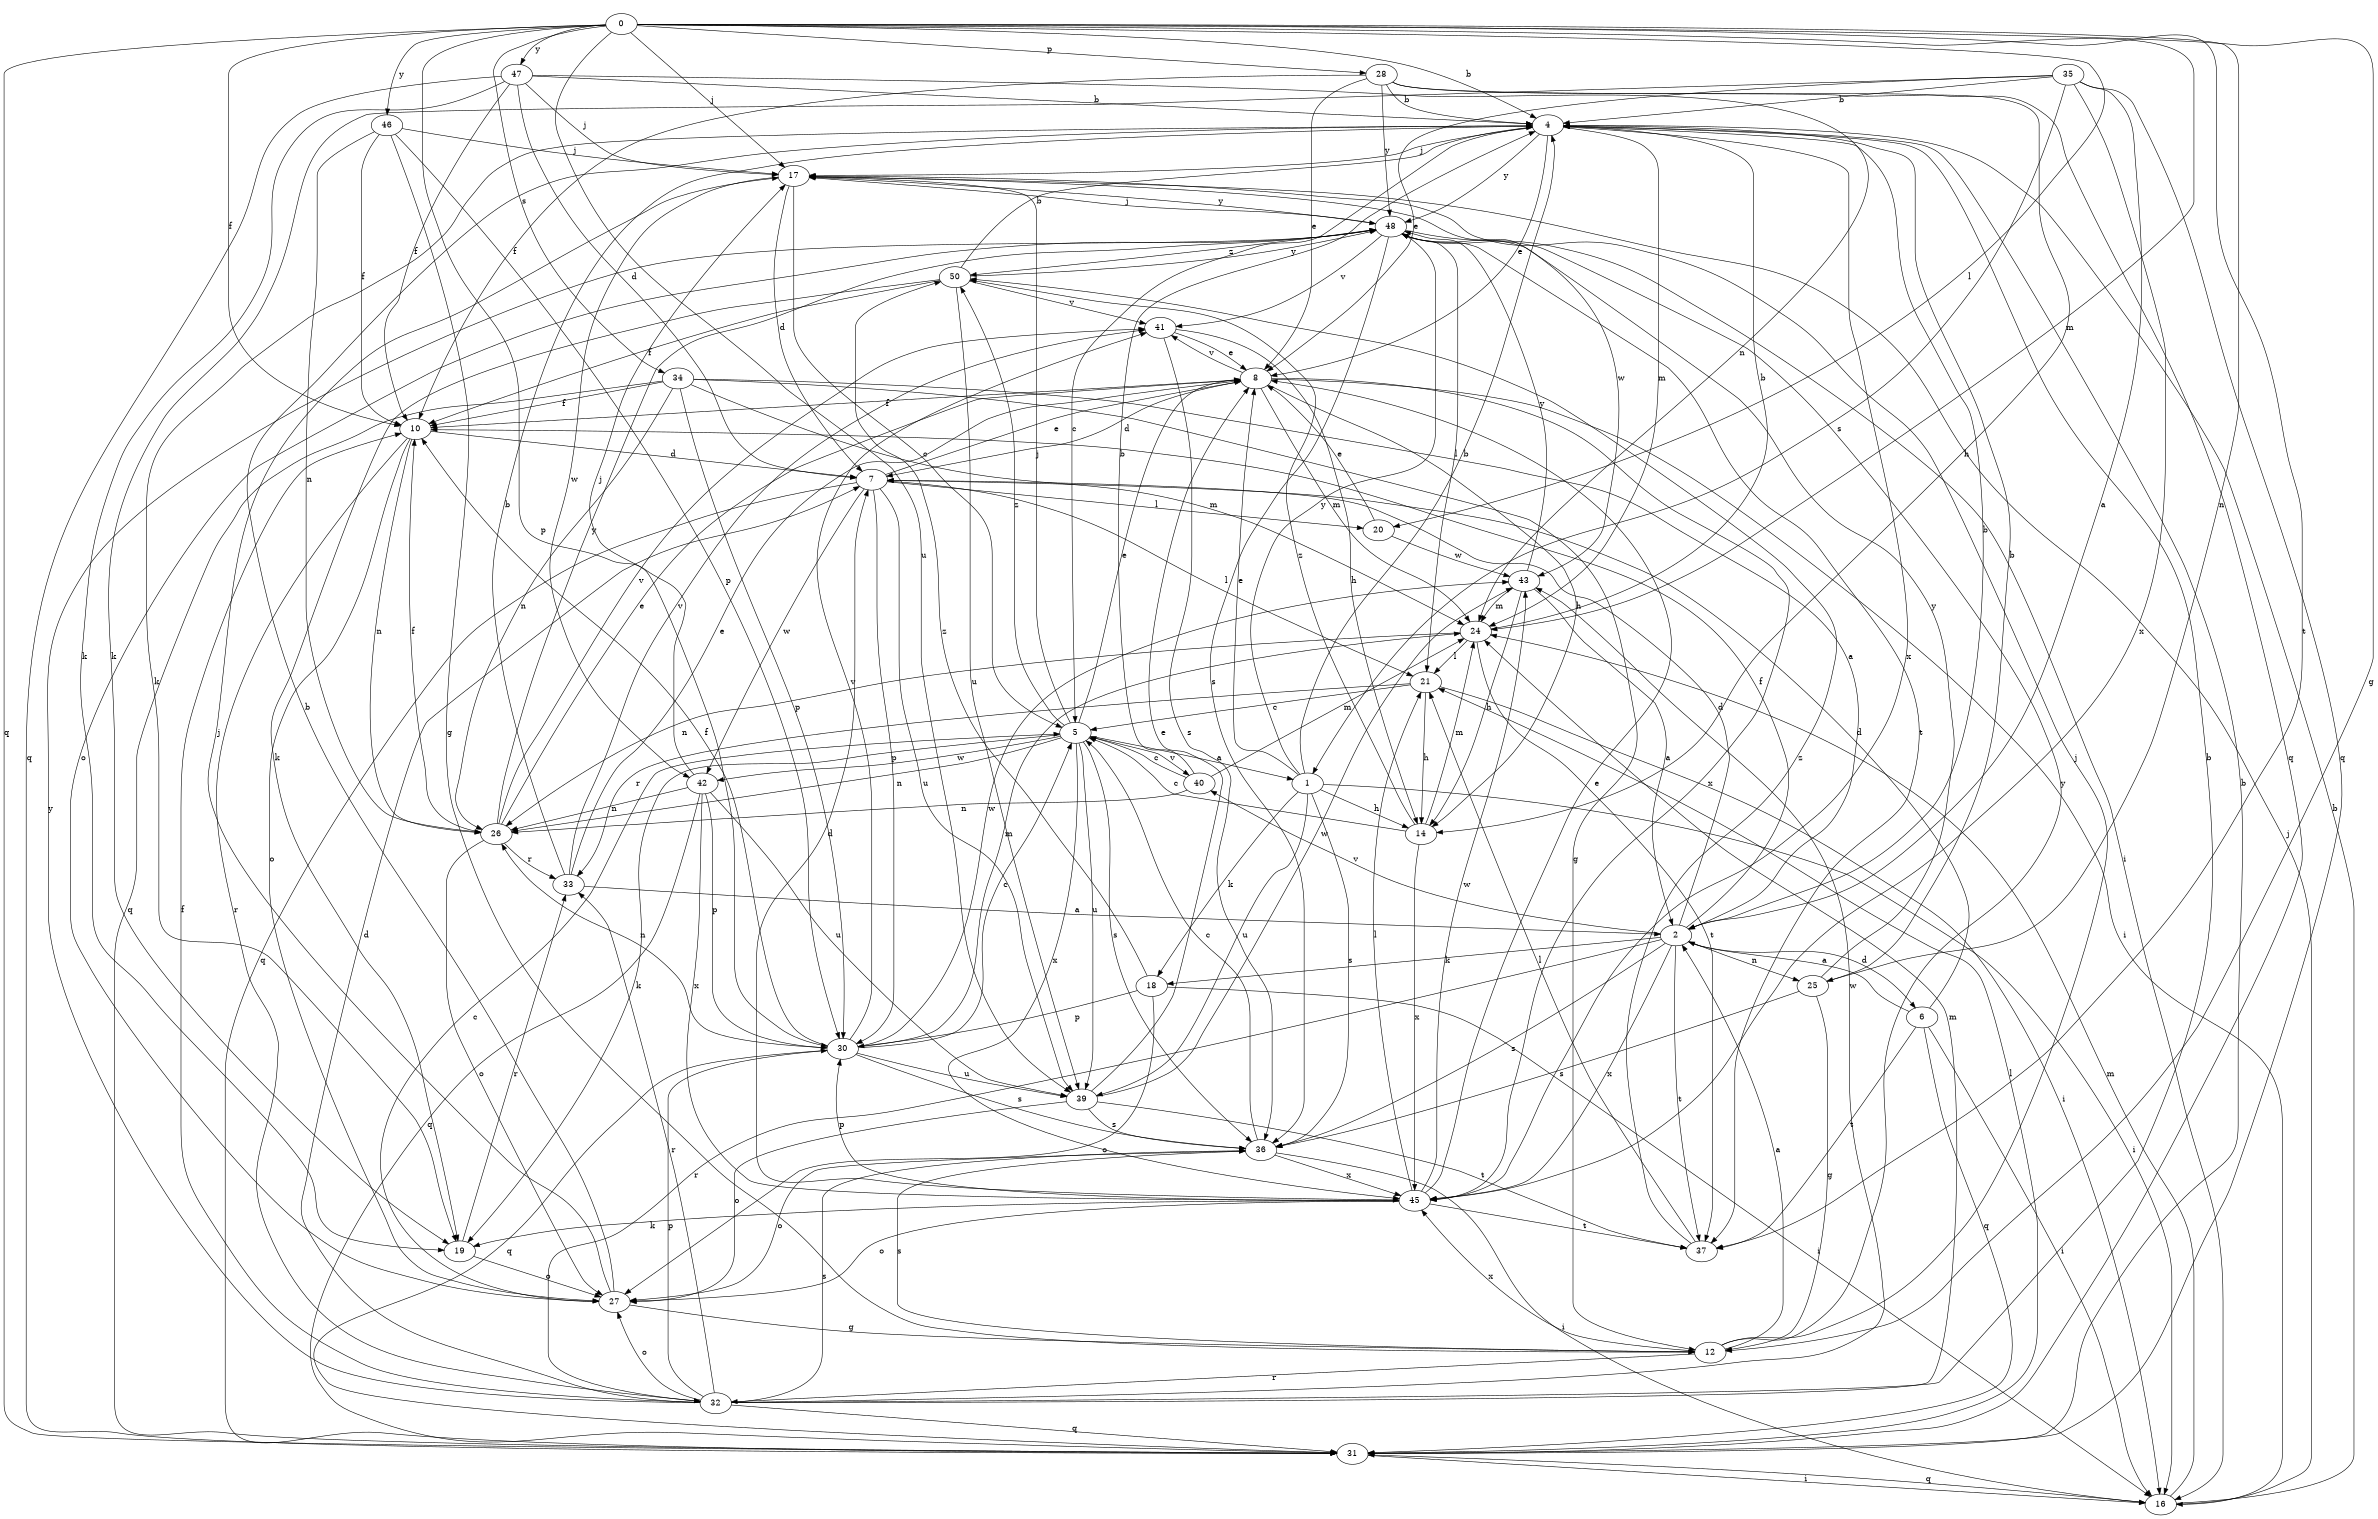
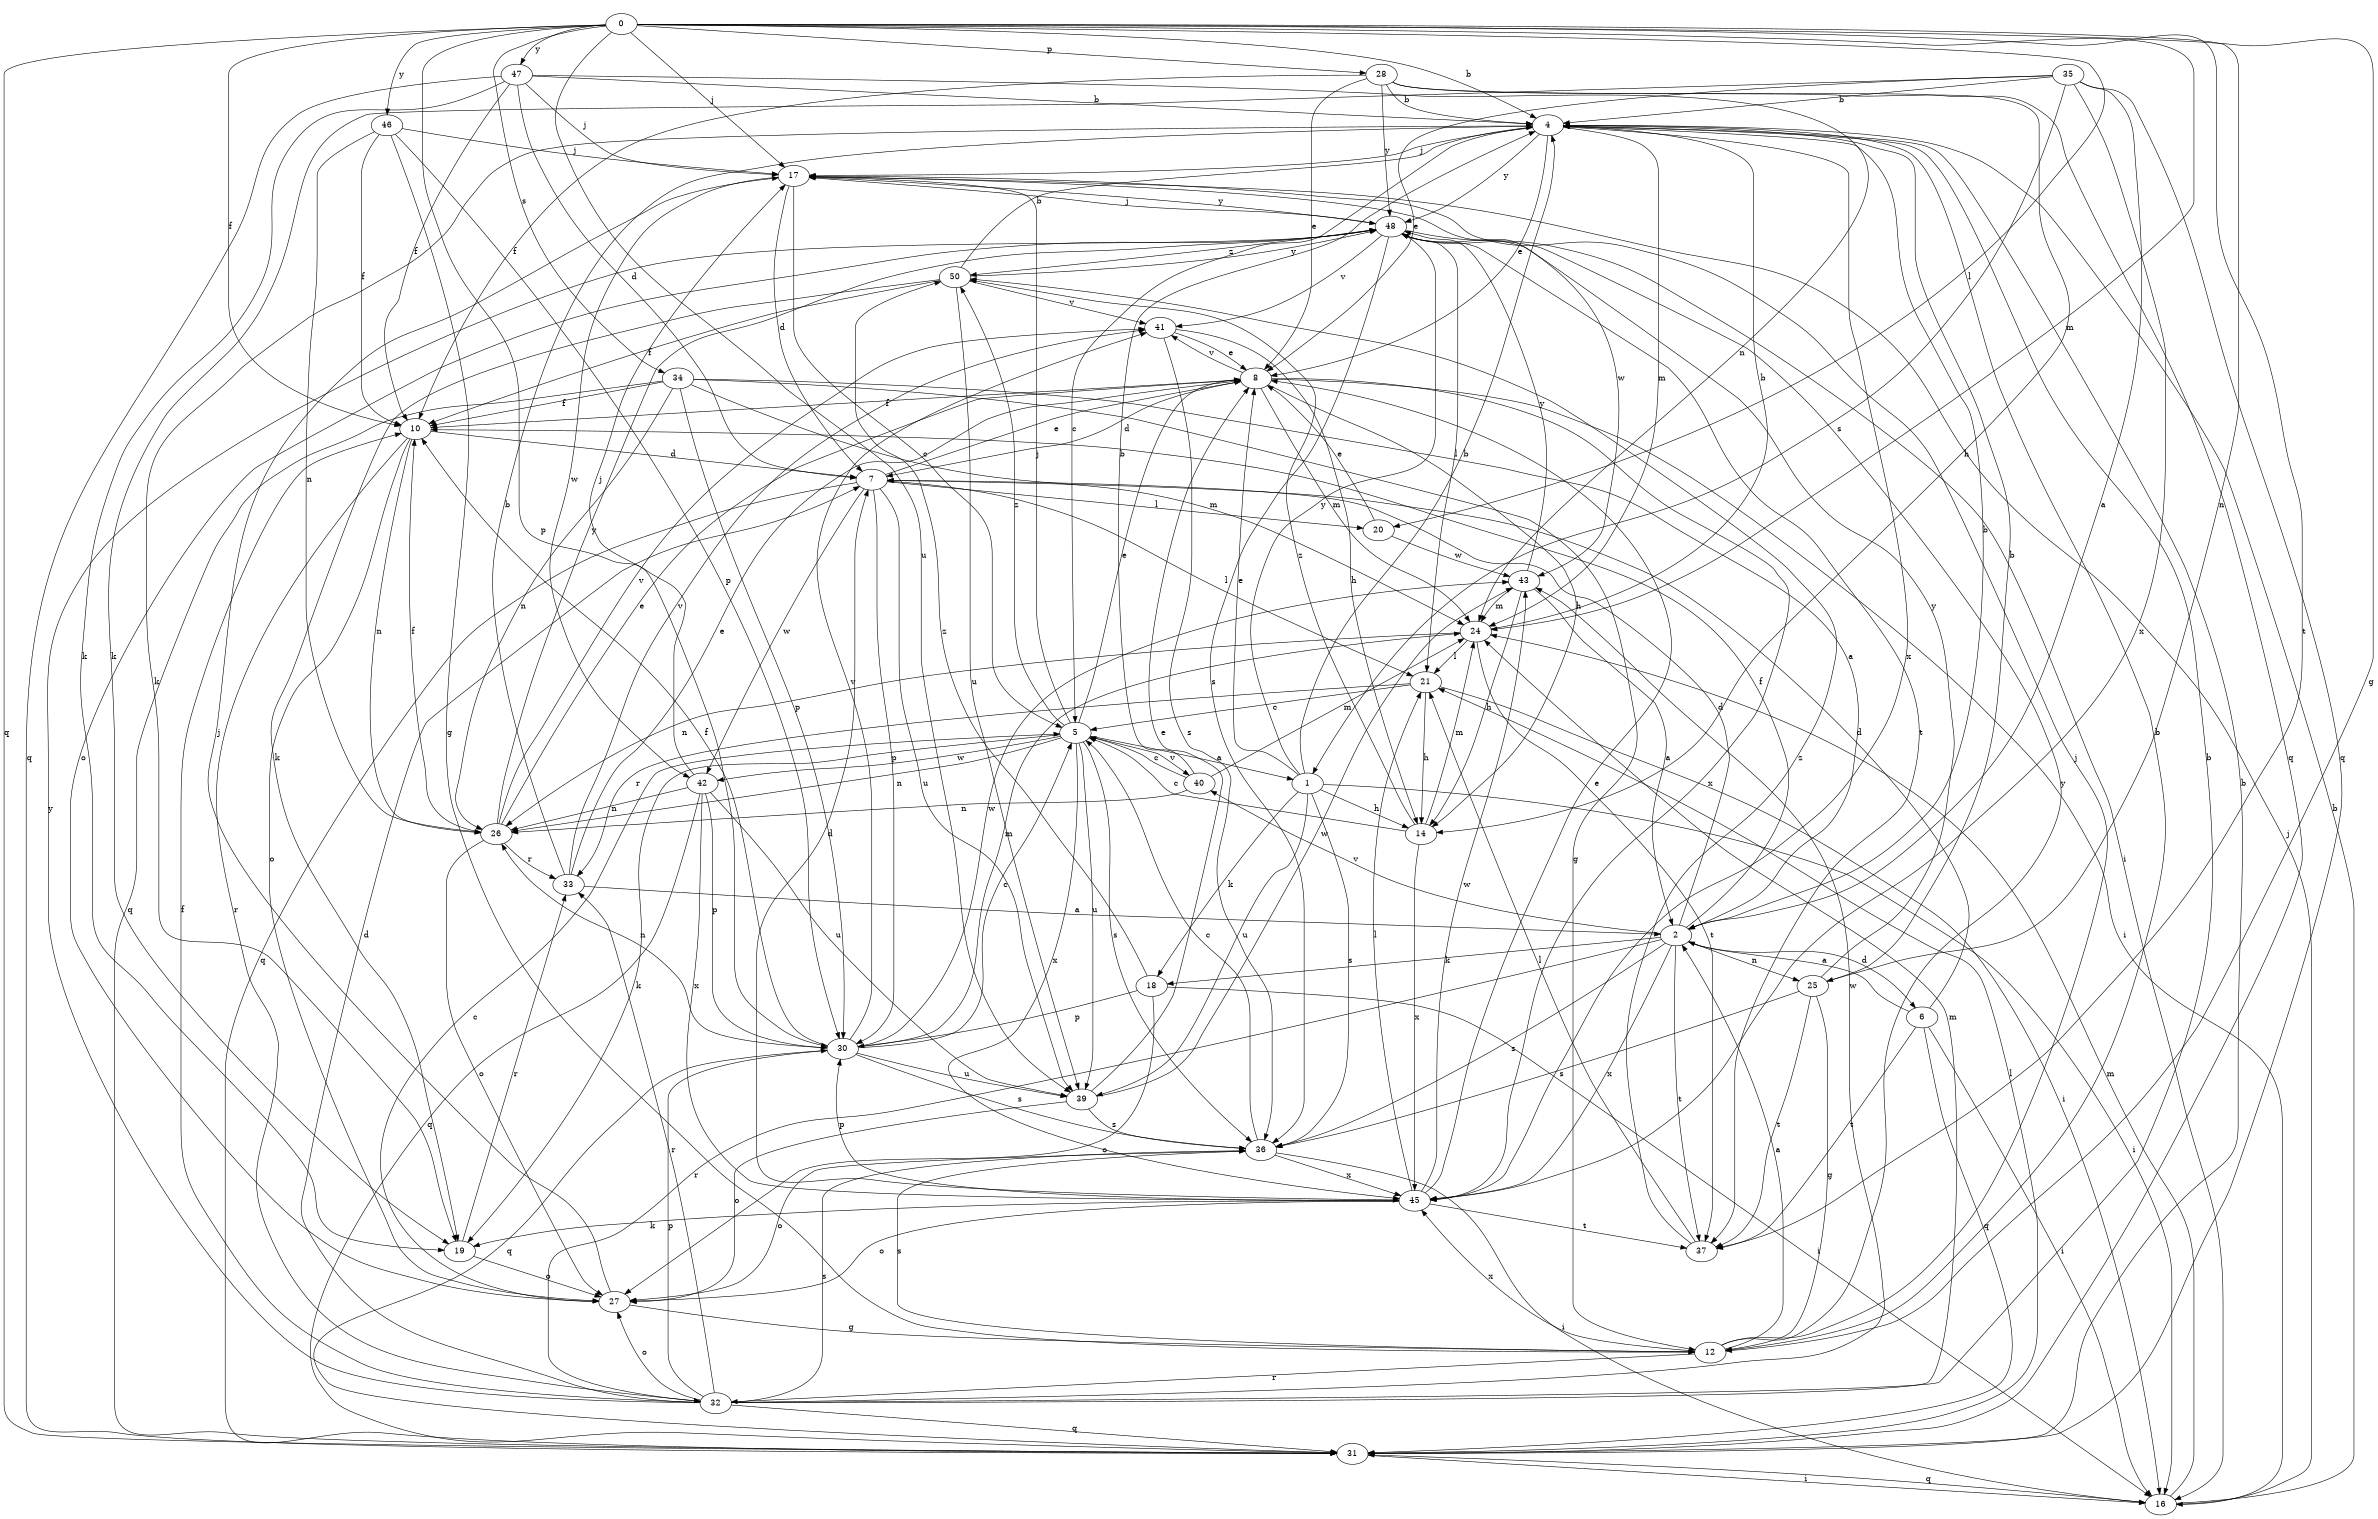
edge "27" -> "4": now "12" -> "4"
edge "39" -> "37": now "25" -> "37"
